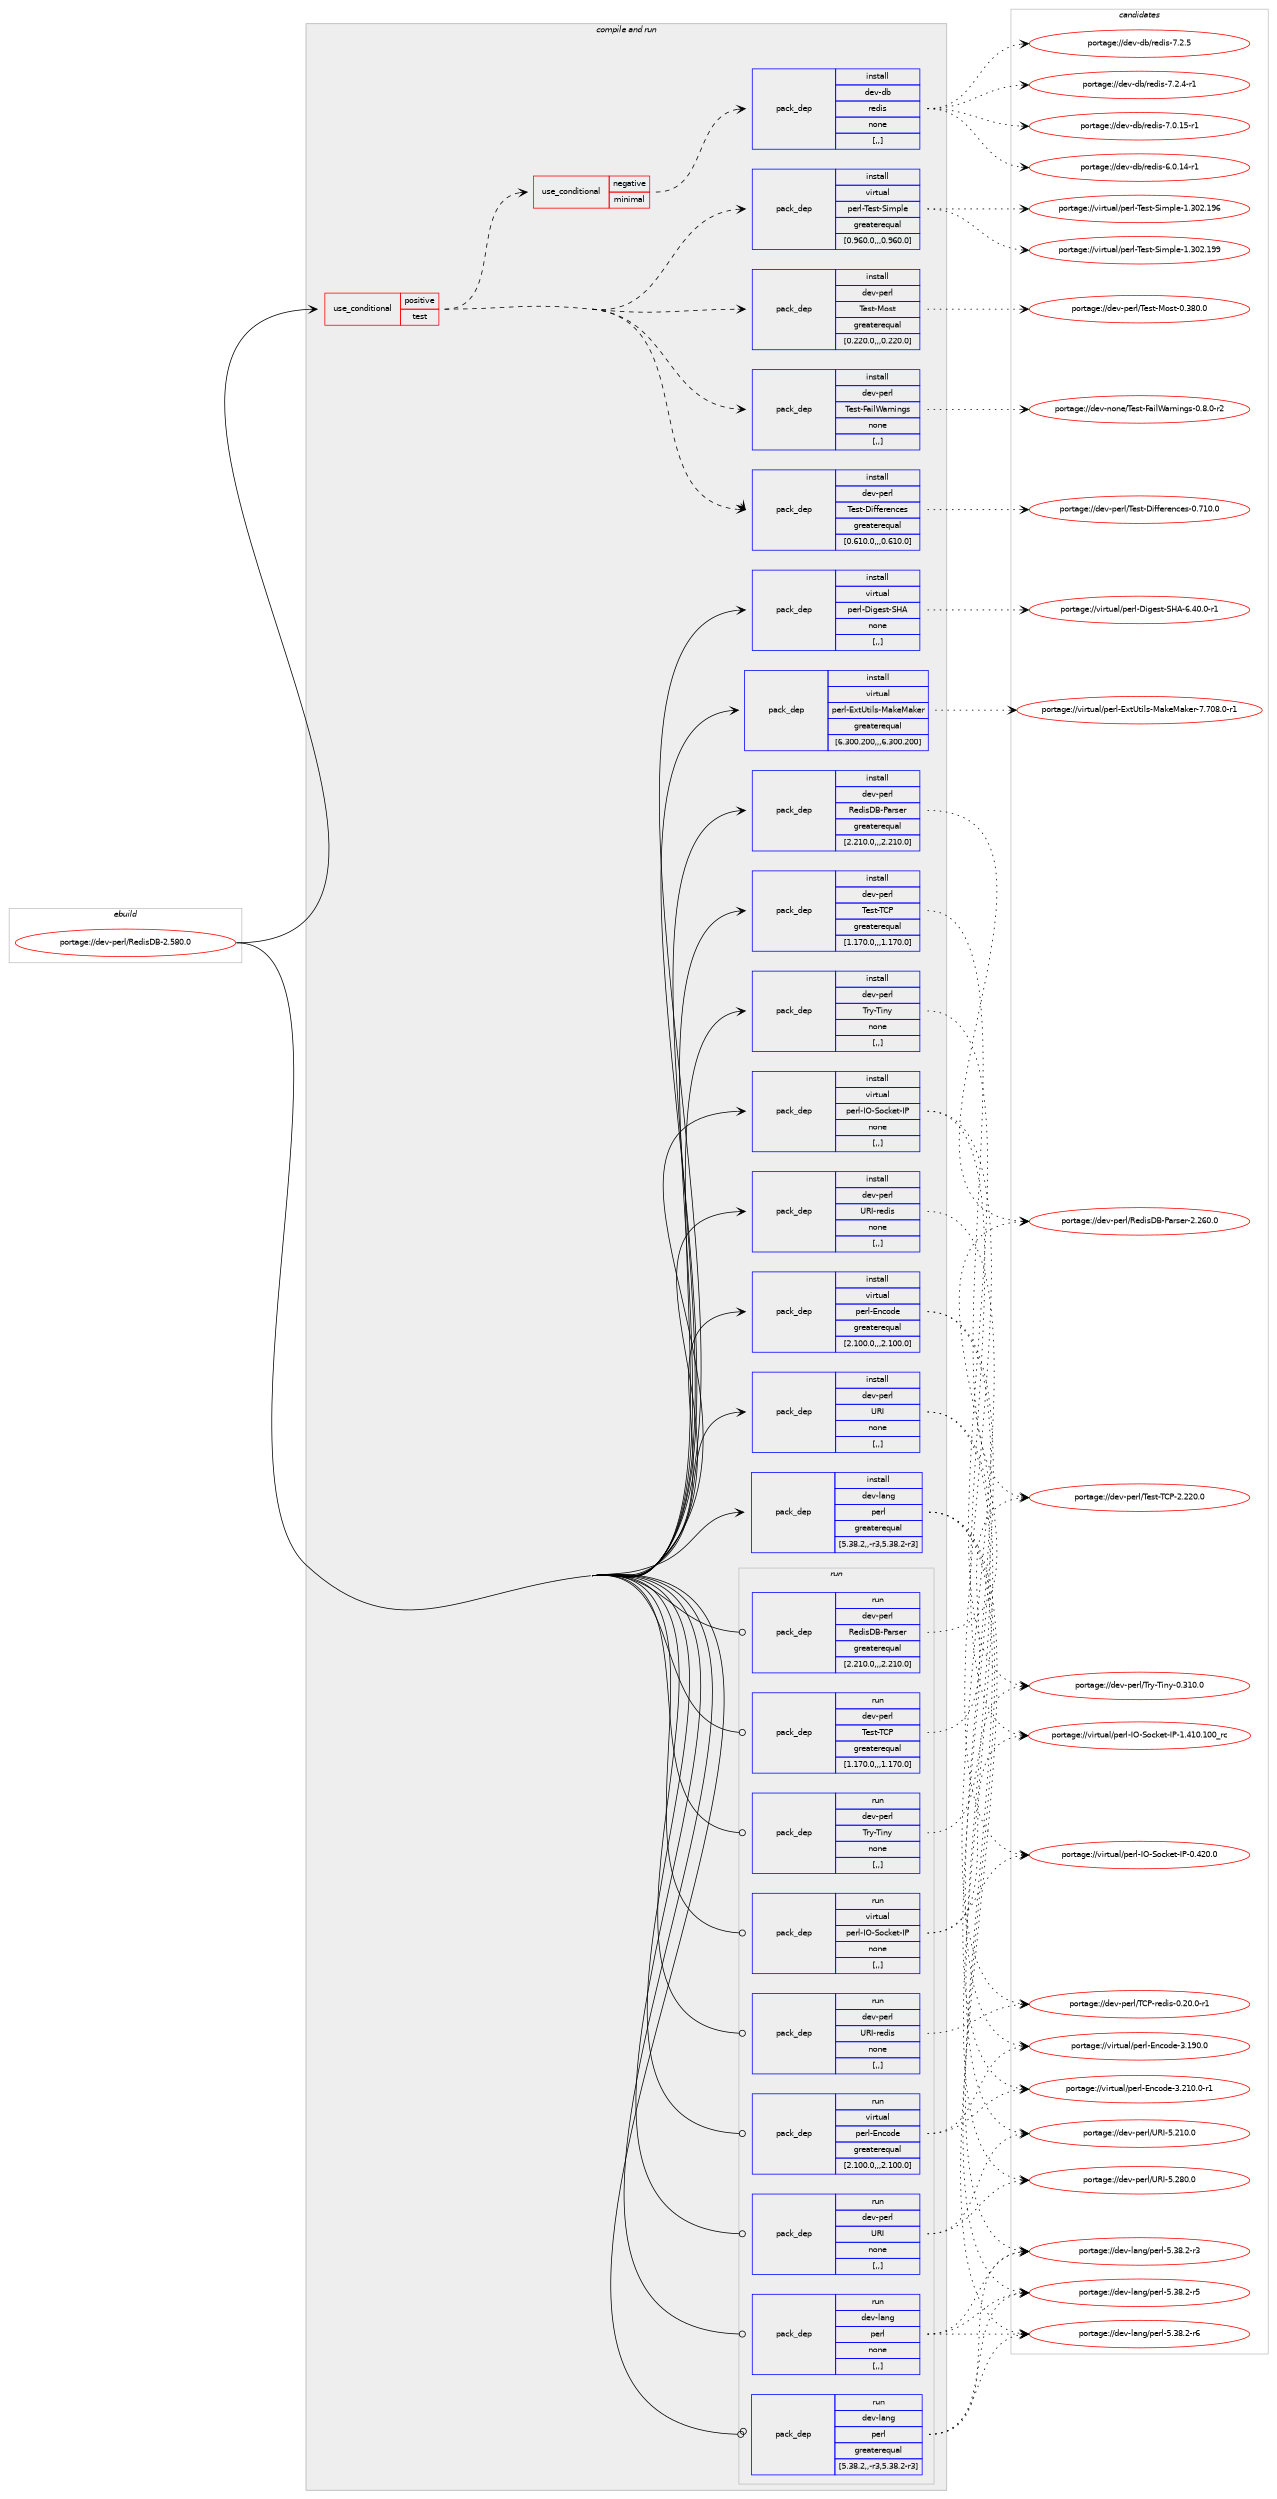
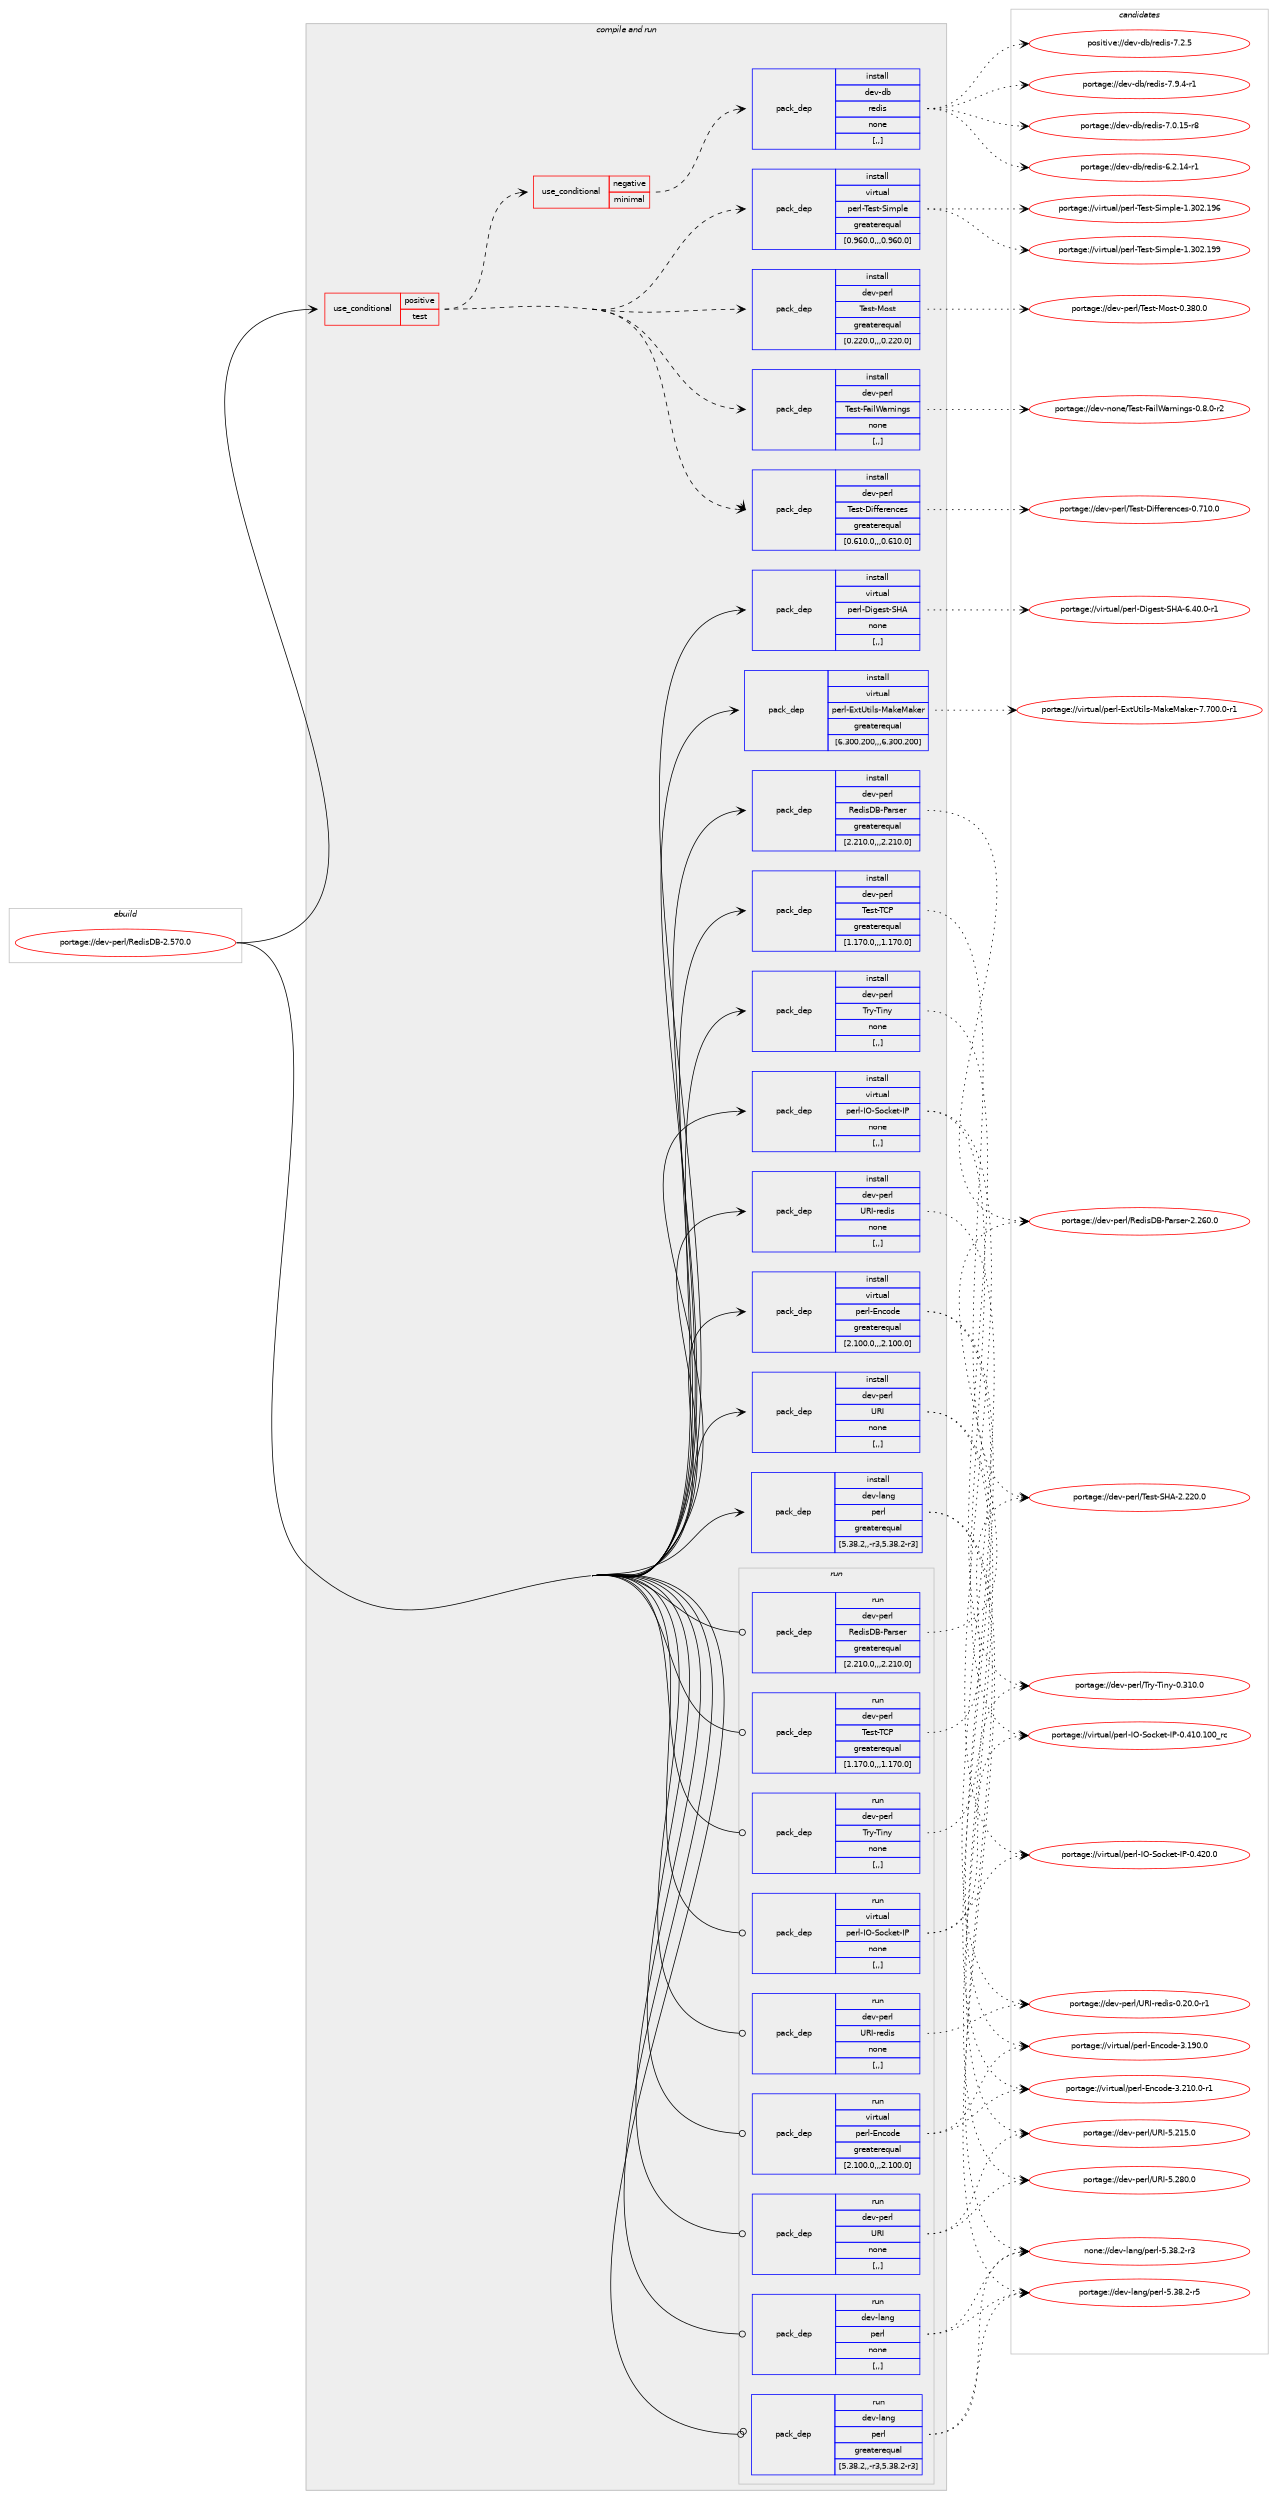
node "portage://dev-db/redis-7.2.5": label "portage://dev-db/redis-7.2.5" -> "positive://dev-db/redis-7.2.5"
node "portage://dev-db/redis-7.2.4-r1": label "portage://dev-db/redis-7.2.4-r1" -> "portage://dev-db/redis-7.9.4-r1"
node "portage://dev-db/redis-7.0.15-r1": label "portage://dev-db/redis-7.0.15-r1" -> "portage://dev-db/redis-7.0.15-r8"
node "portage://dev-db/redis-6.0.14-r1": label "portage://dev-db/redis-6.0.14-r1" -> "portage://dev-db/redis-6.2.14-r1"
node "portage://virtual/perl-ExtUtils-MakeMaker-7.708.0-r1": label "portage://virtual/perl-ExtUtils-MakeMaker-7.708.0-r1" -> "portage://virtual/perl-ExtUtils-MakeMaker-7.700.0-r1"
node "portage://dev-perl/RedisDB-2.580.0": label "portage://dev-perl/RedisDB-2.580.0" -> "portage://dev-perl/RedisDB-2.570.0"
node "portage://dev-perl/Test-TCP-2.220.0": label "portage://dev-perl/Test-TCP-2.220.0" -> "portage://dev-perl/Test-SHA-2.220.0"
node "portage://virtual/perl-IO-Socket-IP-1.410.100_rc": label "portage://virtual/perl-IO-Socket-IP-1.410.100_rc" -> "portage://virtual/perl-IO-Socket-IP-0.410.100_rc"
node "portage://dev-perl/TCP-redis-0.20.0-r1": label "portage://dev-perl/TCP-redis-0.20.0-r1" -> "portage://dev-perl/URI-redis-0.20.0-r1"
node "portage://dev-perl/URI-5.210.0": label "portage://dev-perl/URI-5.210.0" -> "portage://dev-perl/URI-5.215.0"
node "portage://dev-lang/perl-5.38.2-r3": label "portage://dev-lang/perl-5.38.2-r3" -> "none://dev-lang/perl-5.38.2-r3"
node "portage://dev-lang/perl-5.38.2-r6": removed
